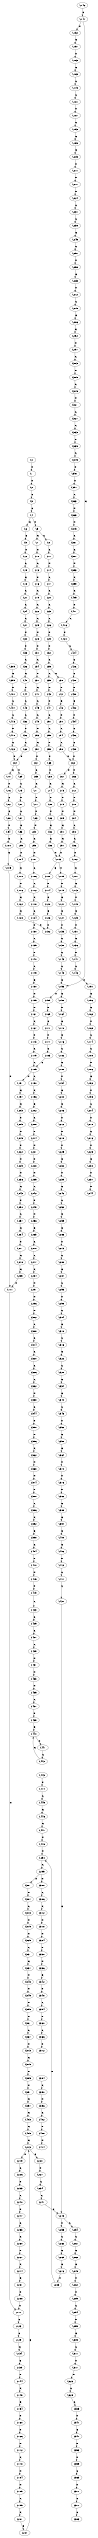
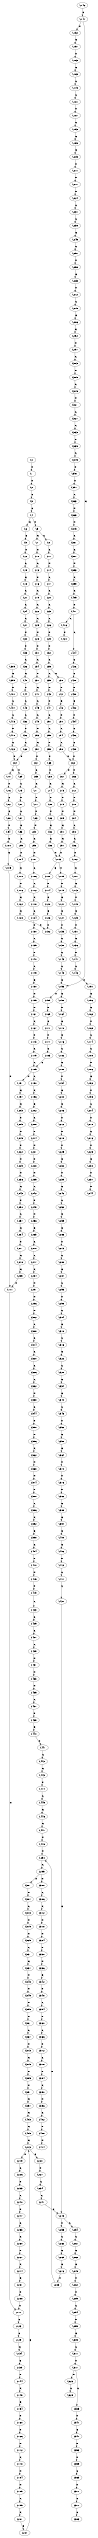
edge "S420" -> "S424": now "S411" -> "S424"
edge "S442" -> "S440": now "S442" -> "S443"
node "S378": added
edge "S329" -> "S335": now "S317" -> "S335"
